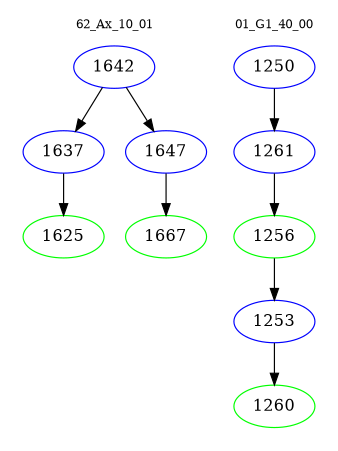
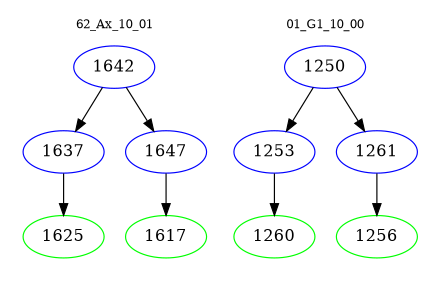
cluster "01_G1_40_00": label "01_G1_40_00" -> "01_G1_10_00"
node "1667": label "1667" -> "1617"
edge "1256" -> "1253": now "1250" -> "1253"
